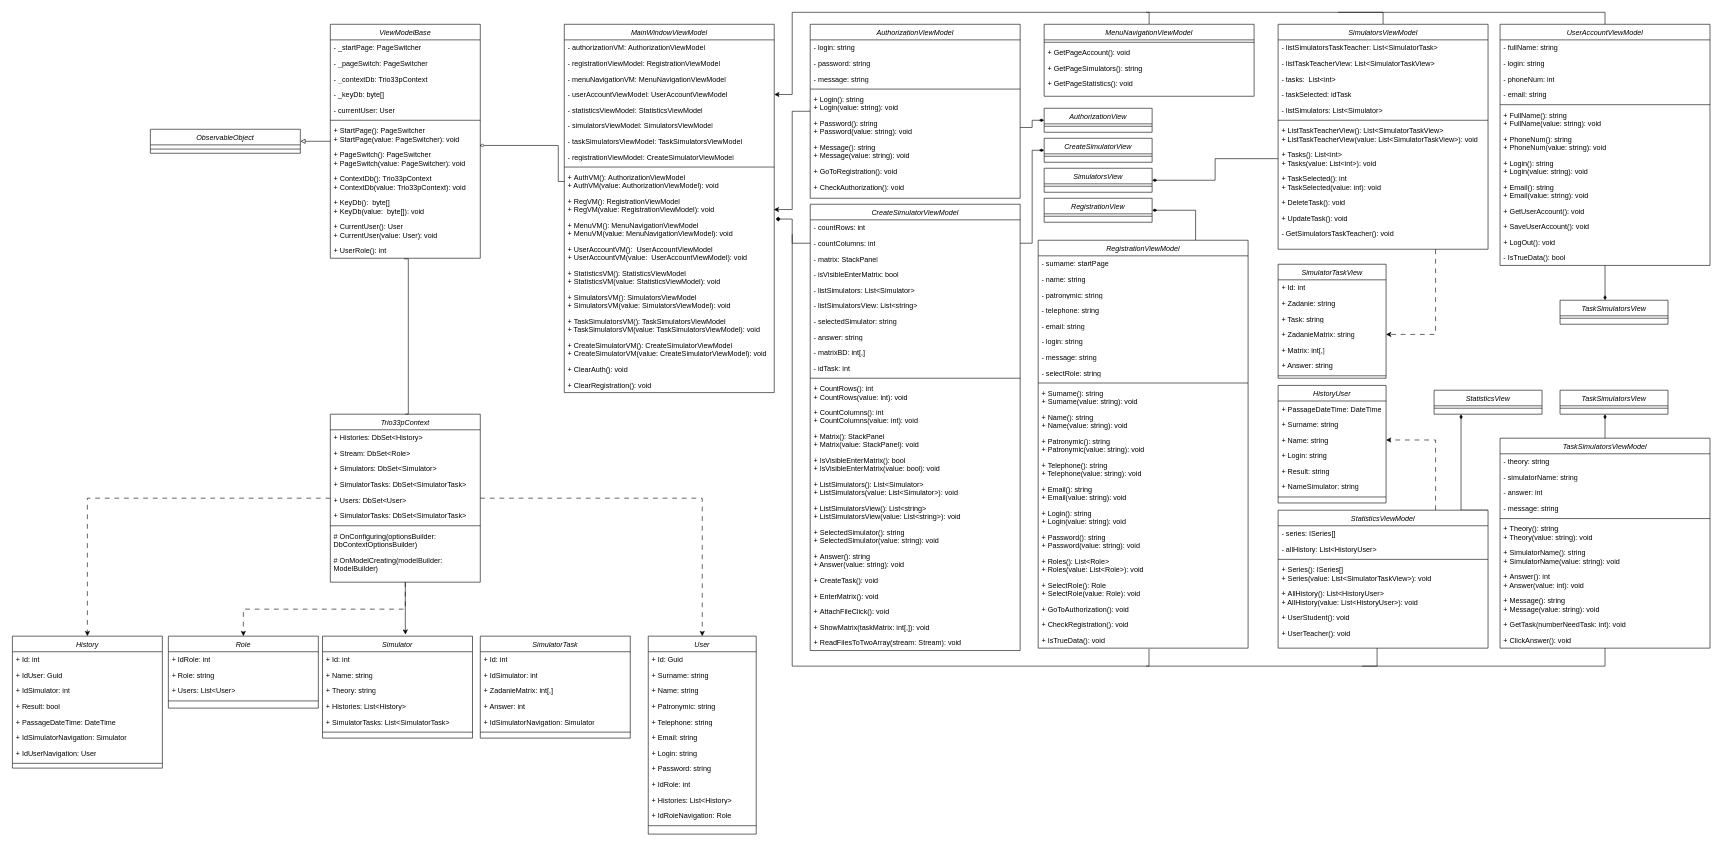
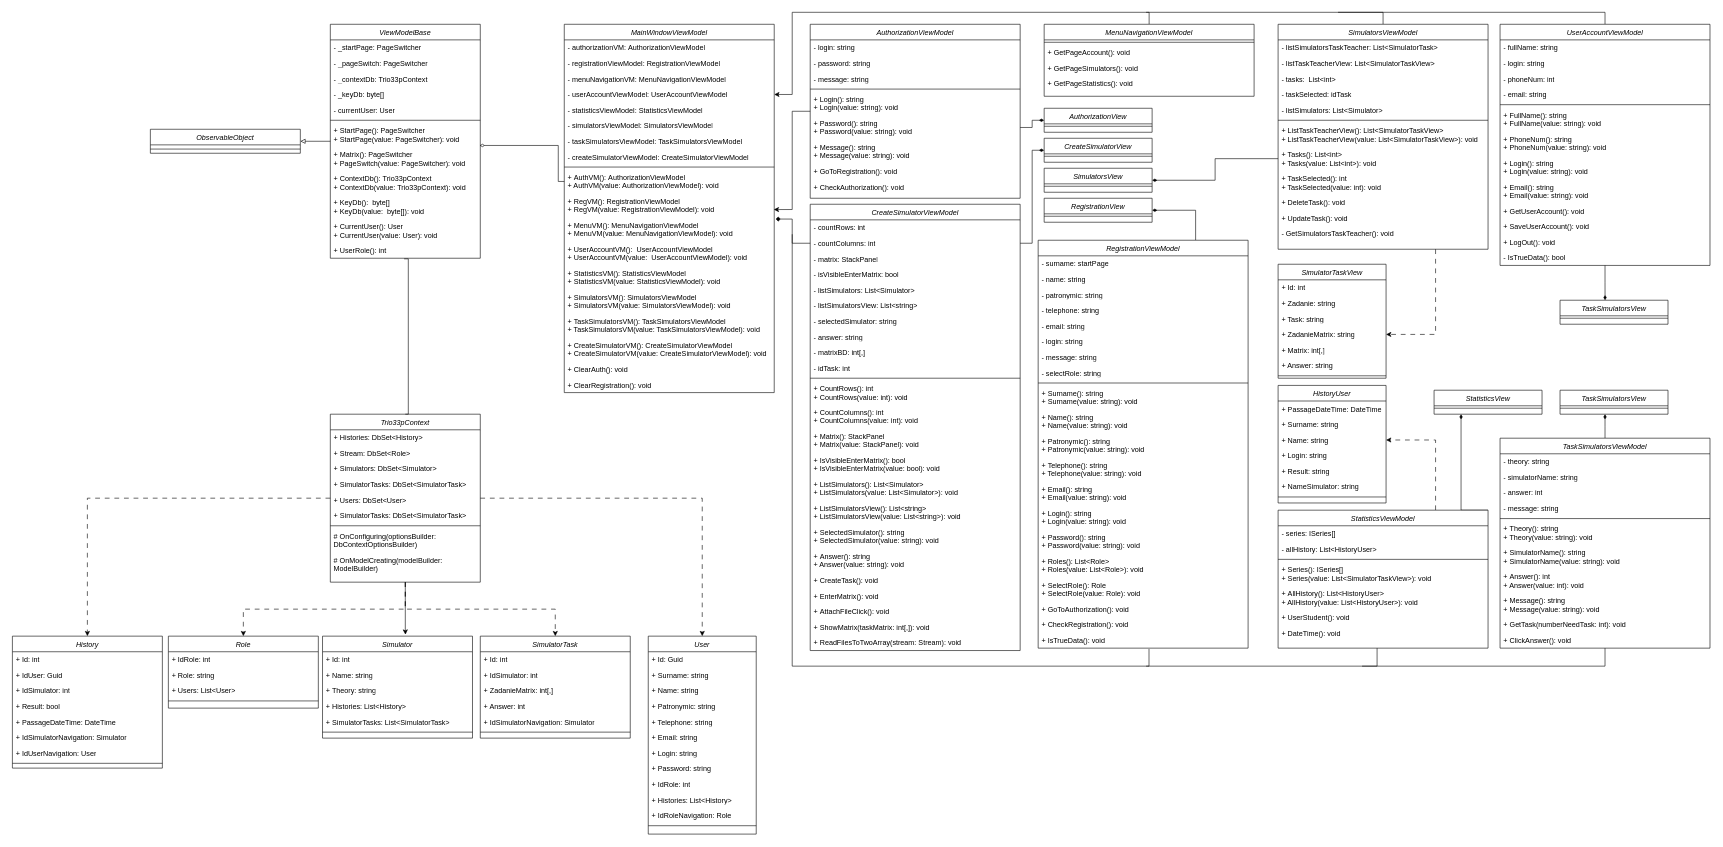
node "+ GetPageSimulators(): string": label "+ GetPageSimulators(): string" -> "+ GetPageSimulators(): void"
node "+ PageSwitch(): PageSwitcher + PageSwitch(value: PageSwitcher): void": label "+ PageSwitch(): PageSwitcher + PageSwitch(value: PageSwitcher): void" -> "+ Matrix(): PageSwitcher + PageSwitch(value: PageSwitcher): void"
node "- registrationViewModel: CreateSimulatorViewModel": label "- registrationViewModel: CreateSimulatorViewModel" -> "- createSimulatorViewModel: CreateSimulatorViewModel"
edge "Trio33pContext" -> "SimulatorTask": added
node "+ UserTeacher(): void": label "+ UserTeacher(): void" -> "+ DateTime(): void"
